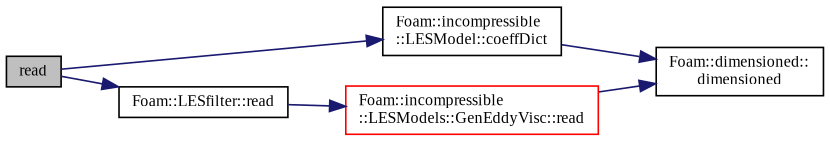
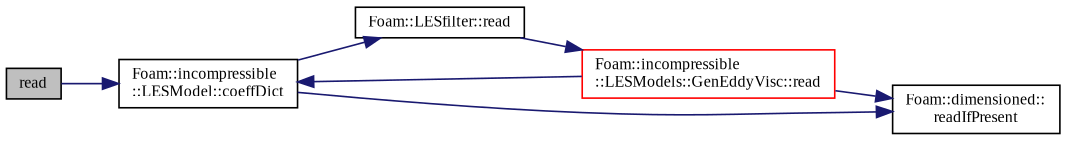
node "Foam::dimensioned:: dimensioned": label "Foam::dimensioned:: dimensioned" -> "Foam::dimensioned:: readIfPresent"
edge "Foam::incompressible ::LESModels::GenEddyVisc::read" -> "Foam::incompressible ::LESModel::coeffDict": added
edge "read" -> "Foam::LESfilter::read": now "Foam::incompressible ::LESModel::coeffDict" -> "Foam::LESfilter::read"
